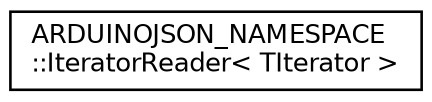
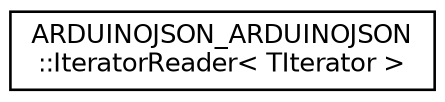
node "ARDUINOJSON_NAMESPACE ::IteratorReader< TIterator >": label "ARDUINOJSON_NAMESPACE ::IteratorReader< TIterator >" -> "ARDUINOJSON_ARDUINOJSON ::IteratorReader< TIterator >"
